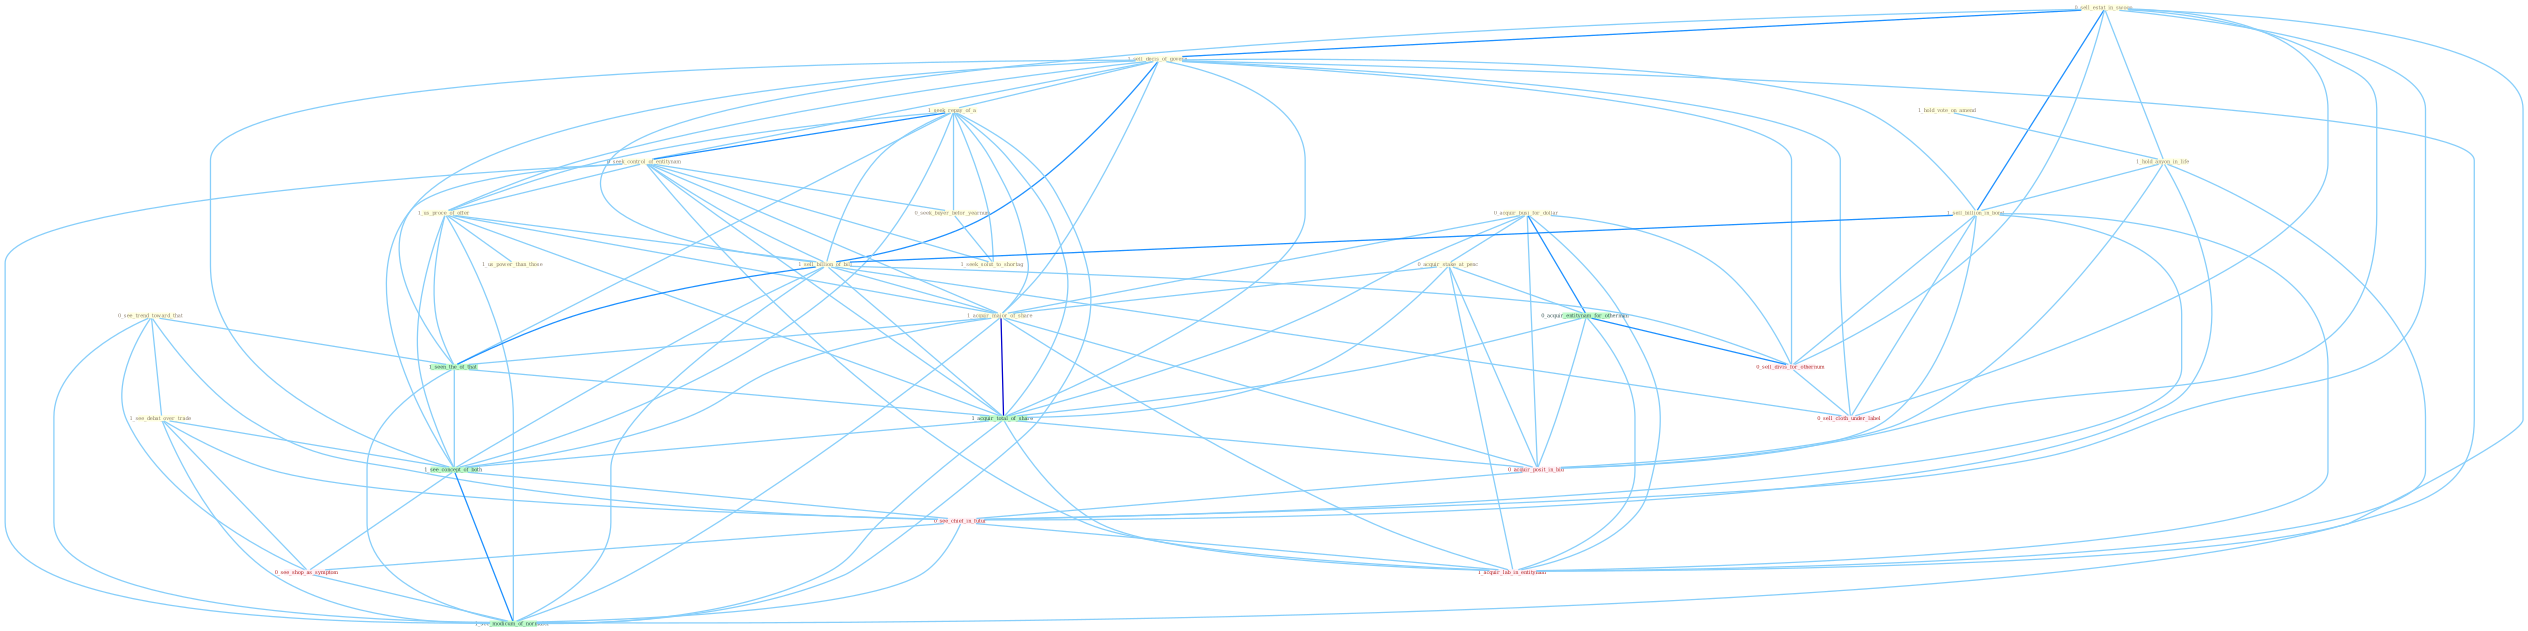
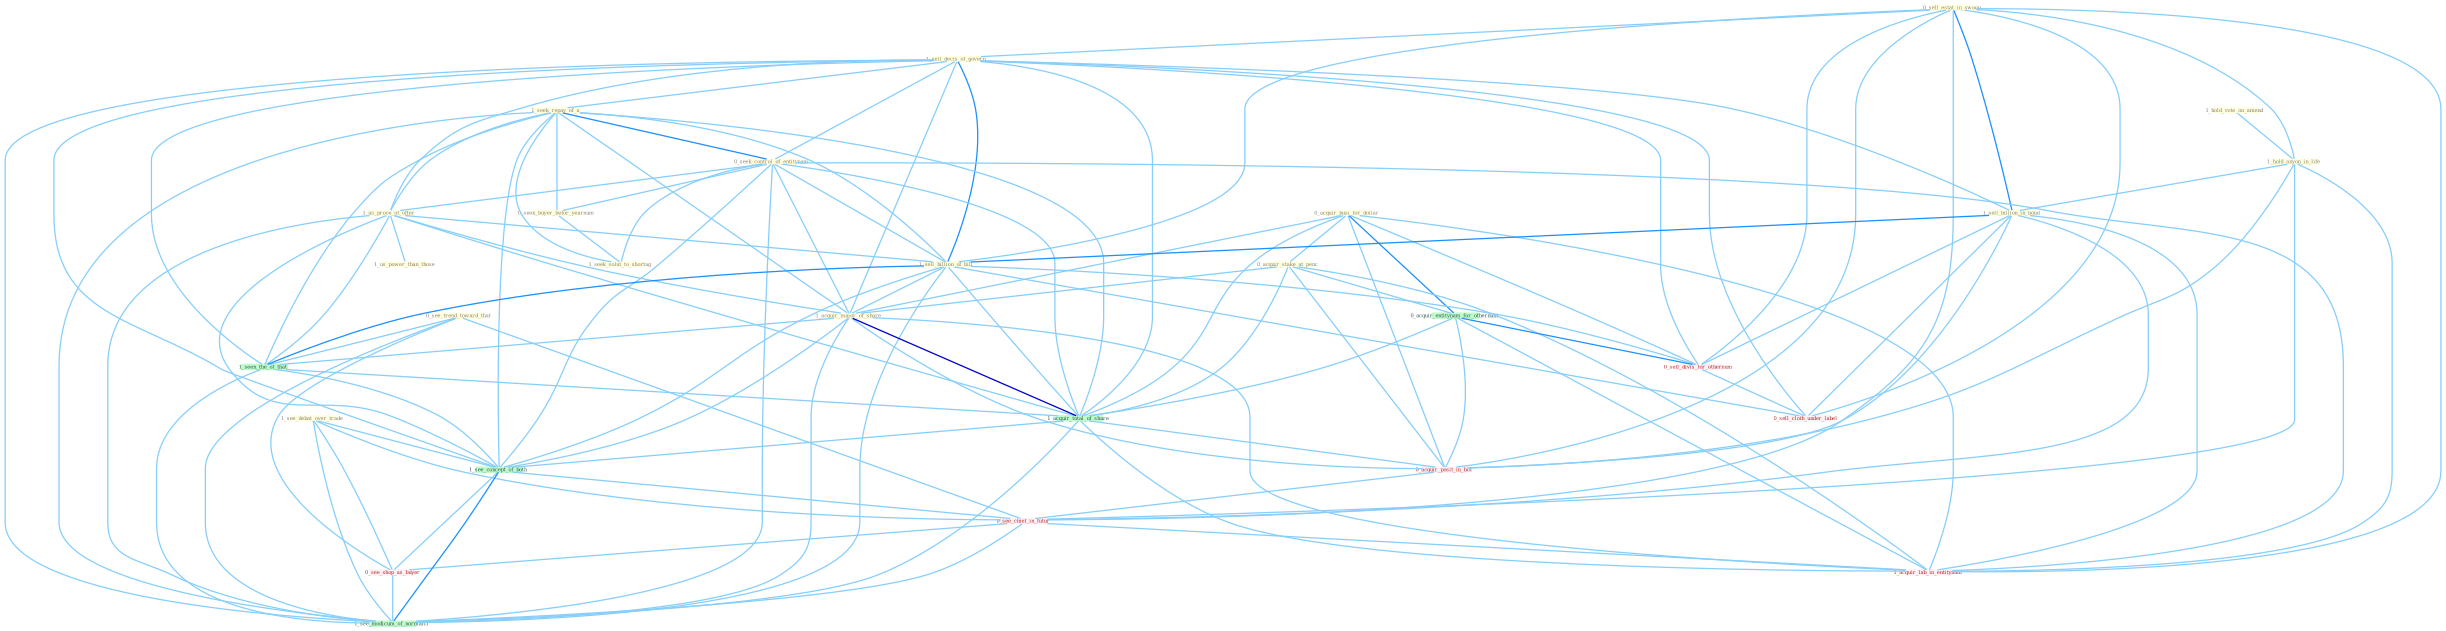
edge "0_sell_estat_in_swoop" -- "1_sell_decis_of_govern": color #1e90ff -> #87cefa
edge "0_see_trend_toward_that" -- "1_see_debat_over_trade": removed
node "0_see_shop_as_symptom": label "0_see_shop_as_symptom" -> "0_see_shop_as_buyer"
